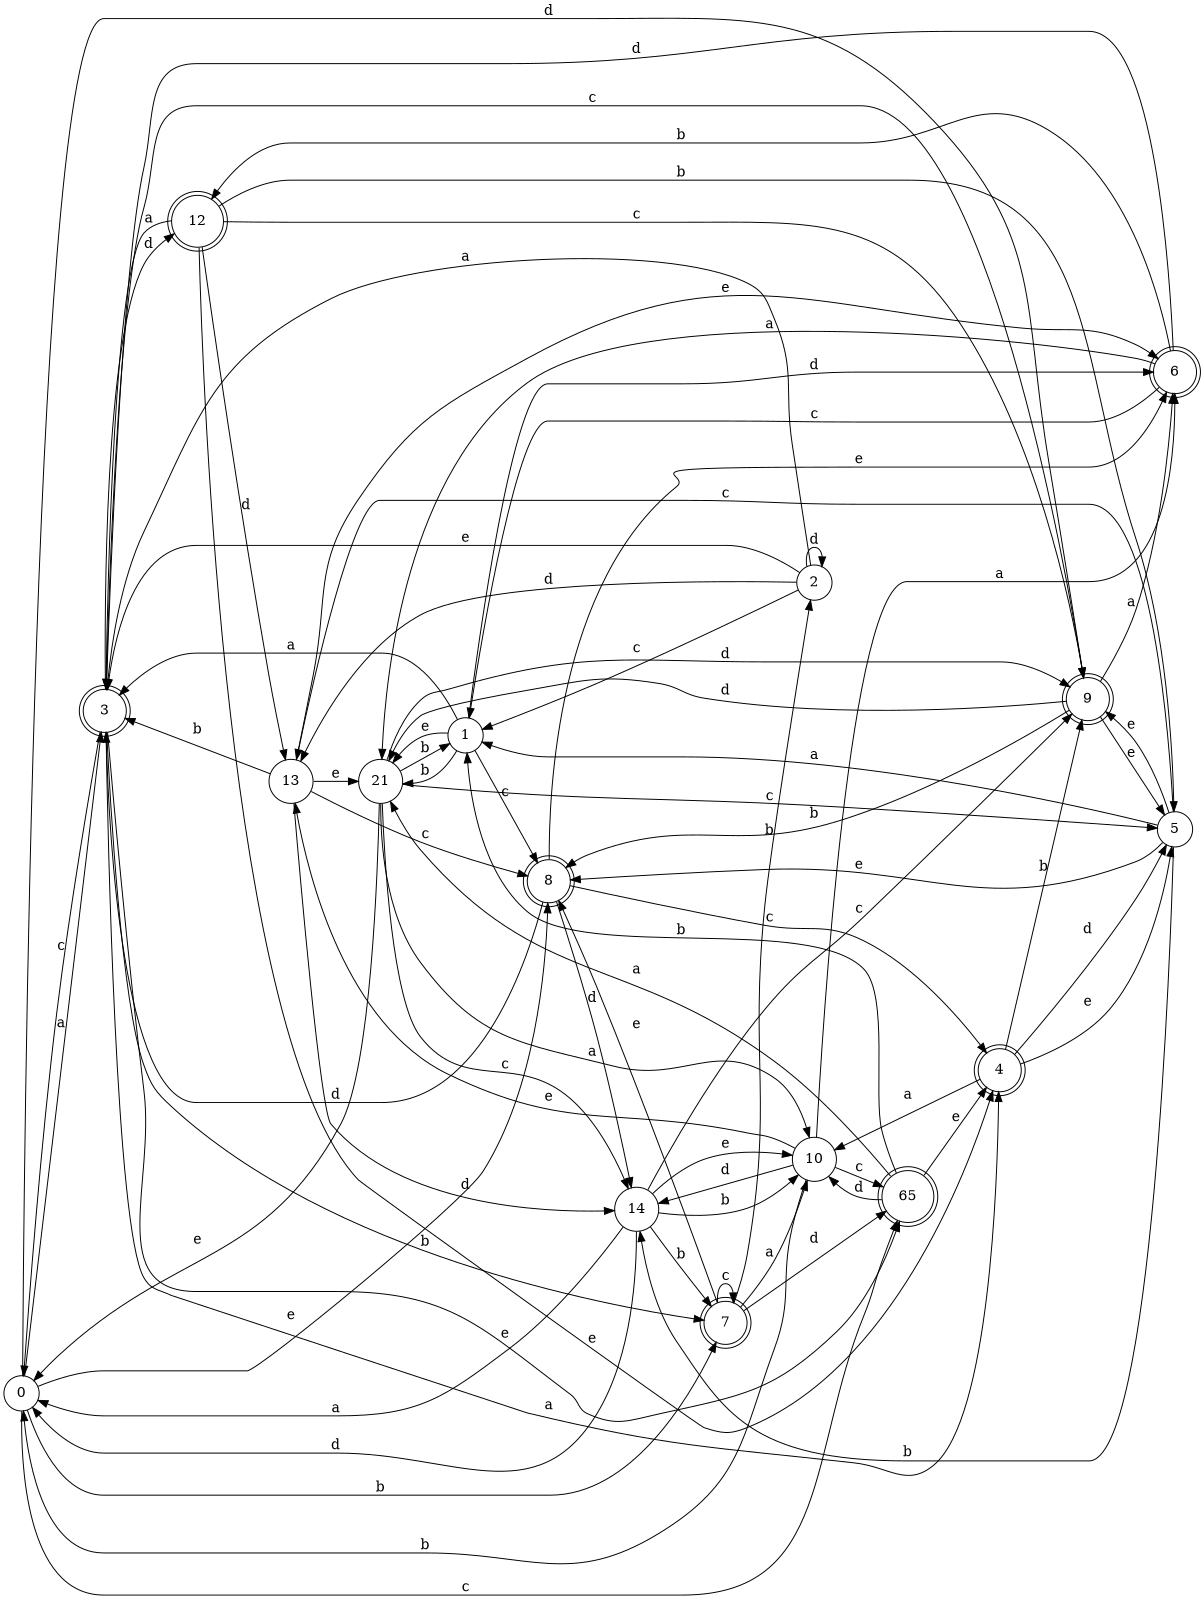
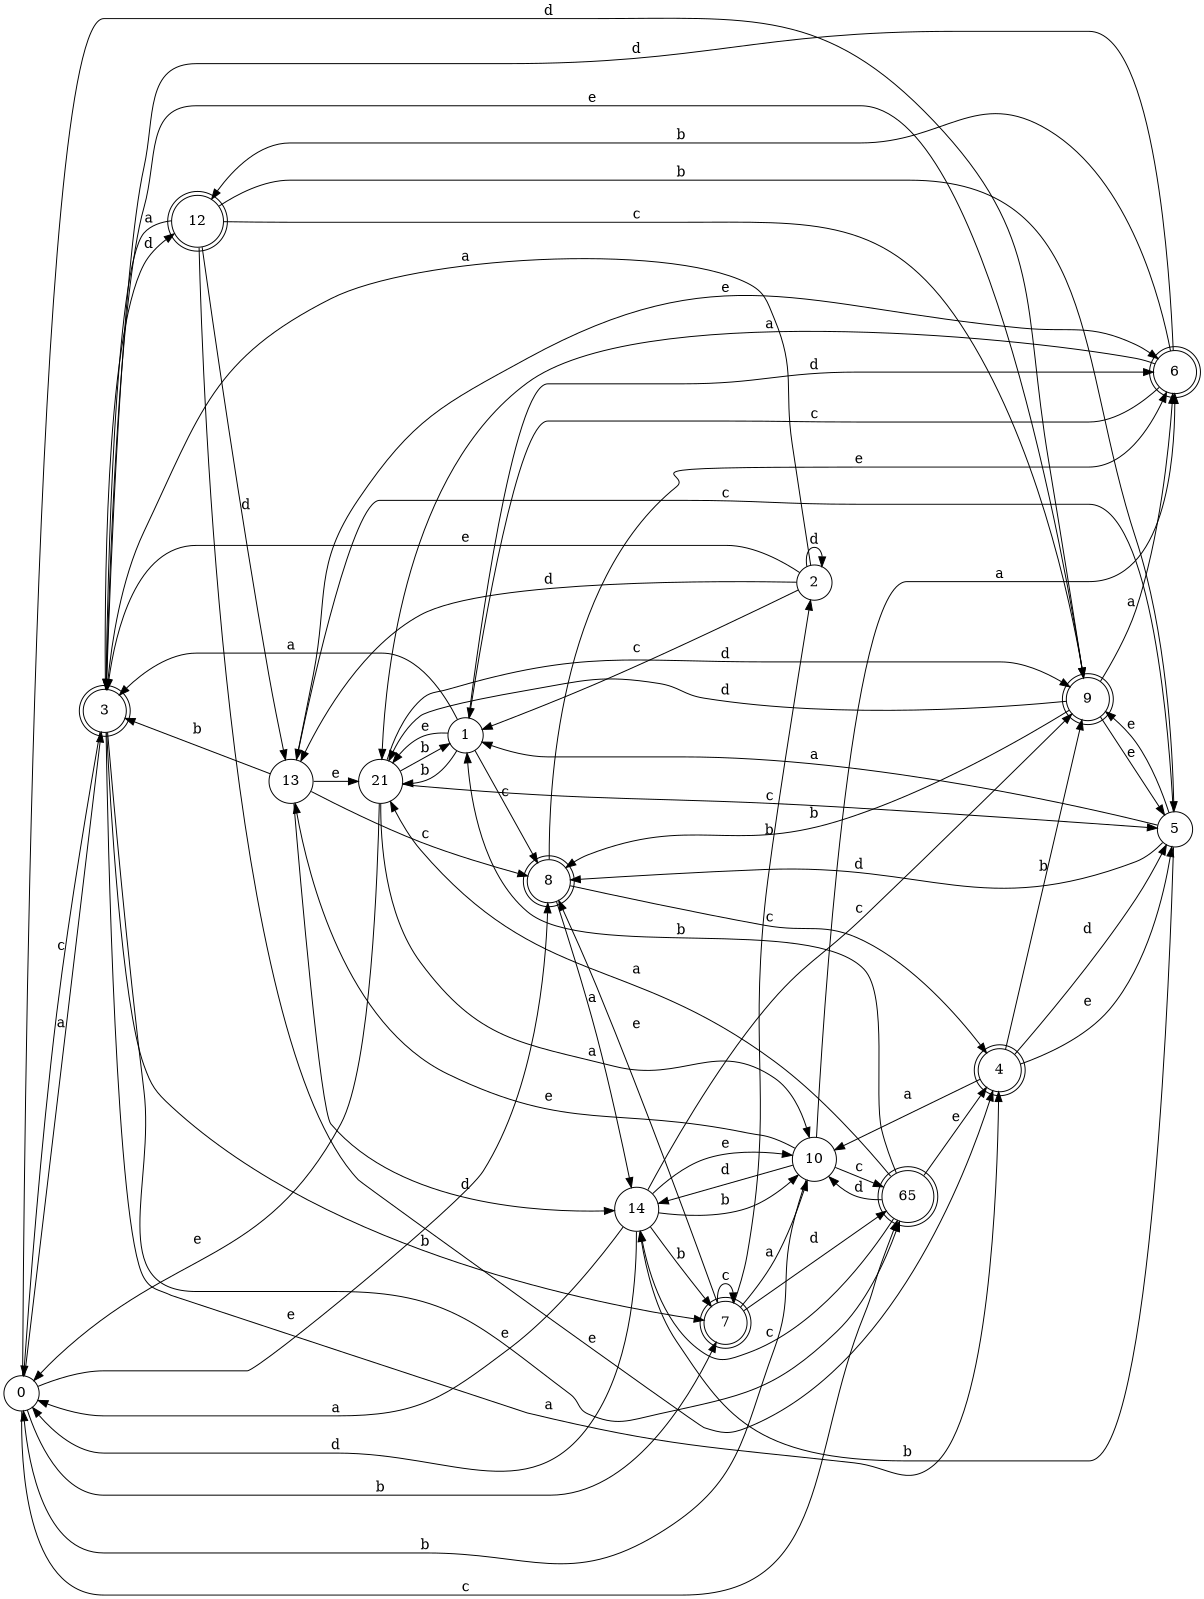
edge "9" -> "3": label "c" -> "e"
edge "5" -> "8": label "e" -> "d"
edge "8" -> "14": label "d" -> "a"
edge "21" -> "14": now "65" -> "14"
edge "8" -> "3": removed, label "d"
